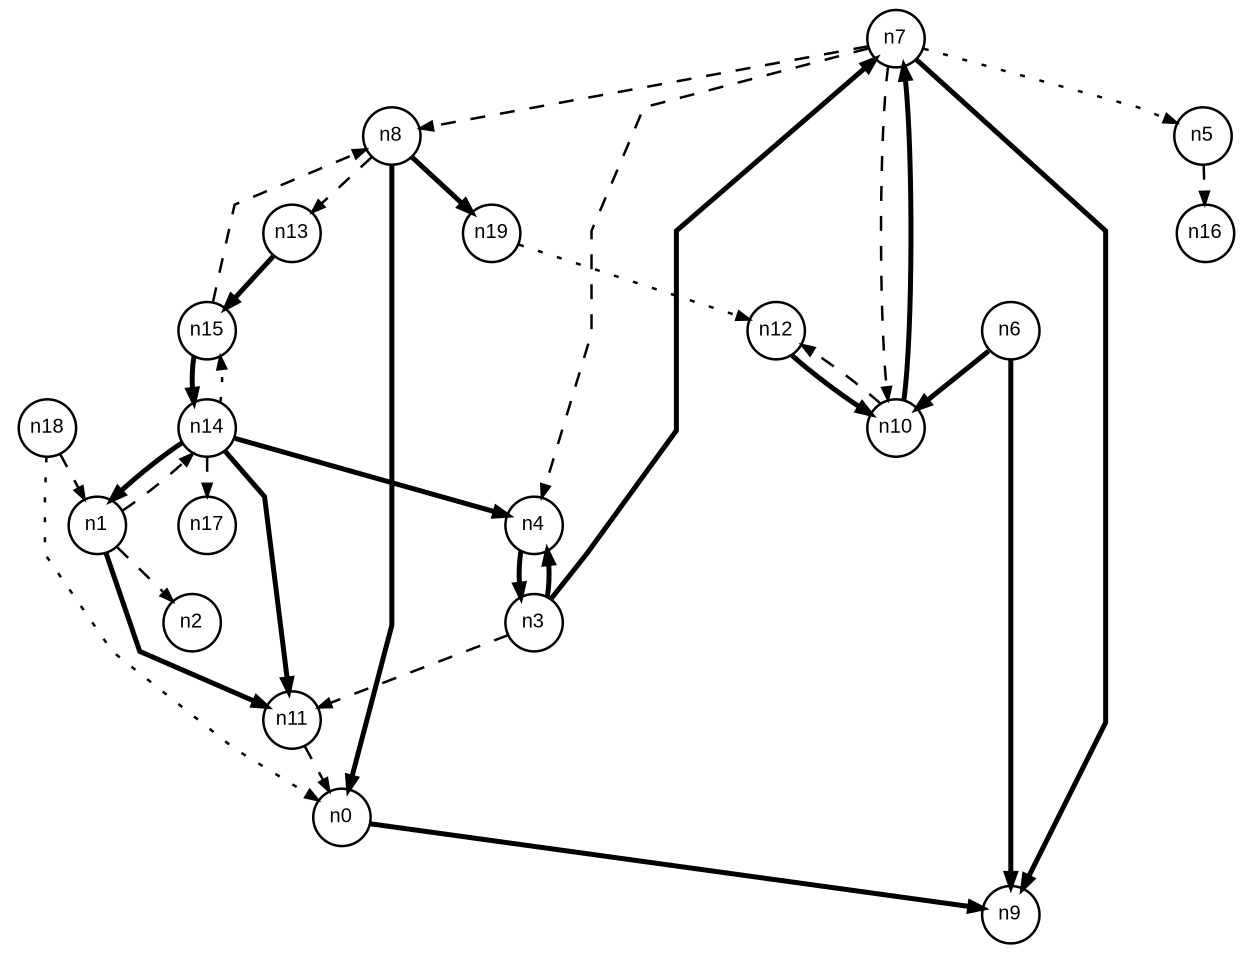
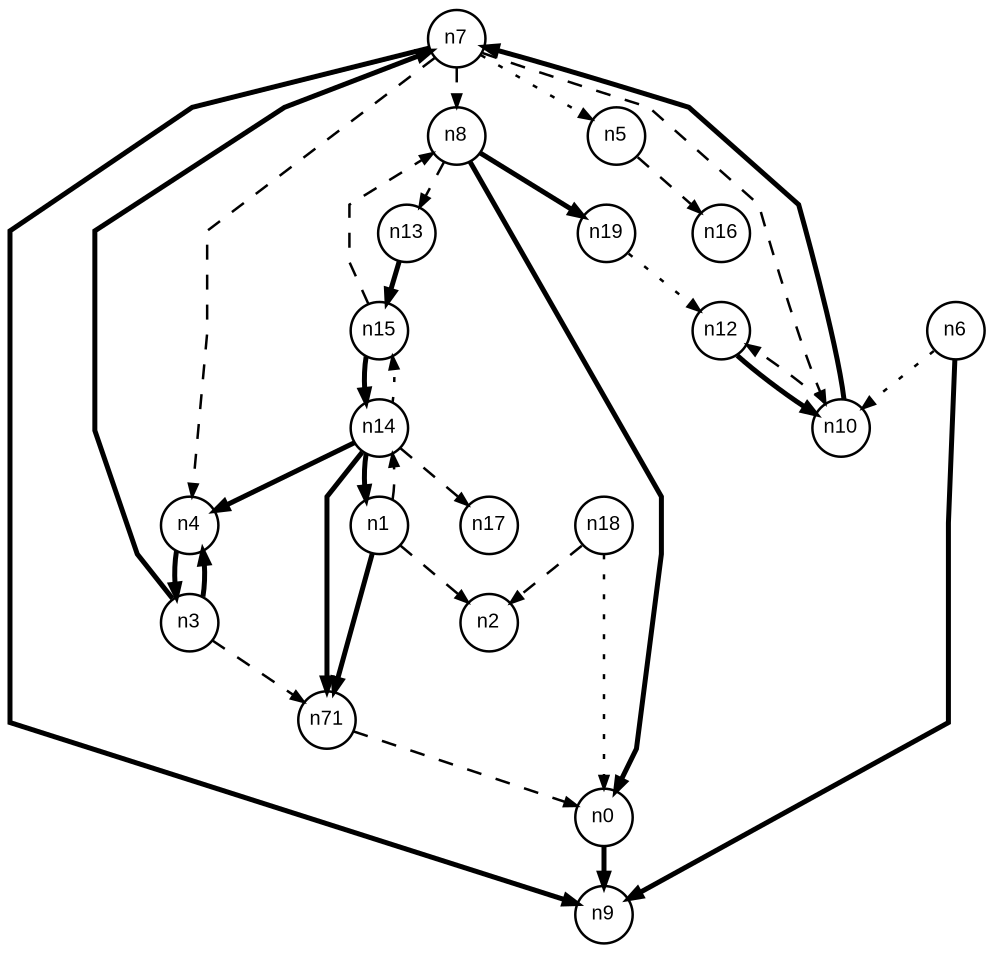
edge "n6" -> "n10": style bold -> dotted
edge "n18" -> "n1": now "n18" -> "n2"
node "n11": label "n11" -> "n71"
